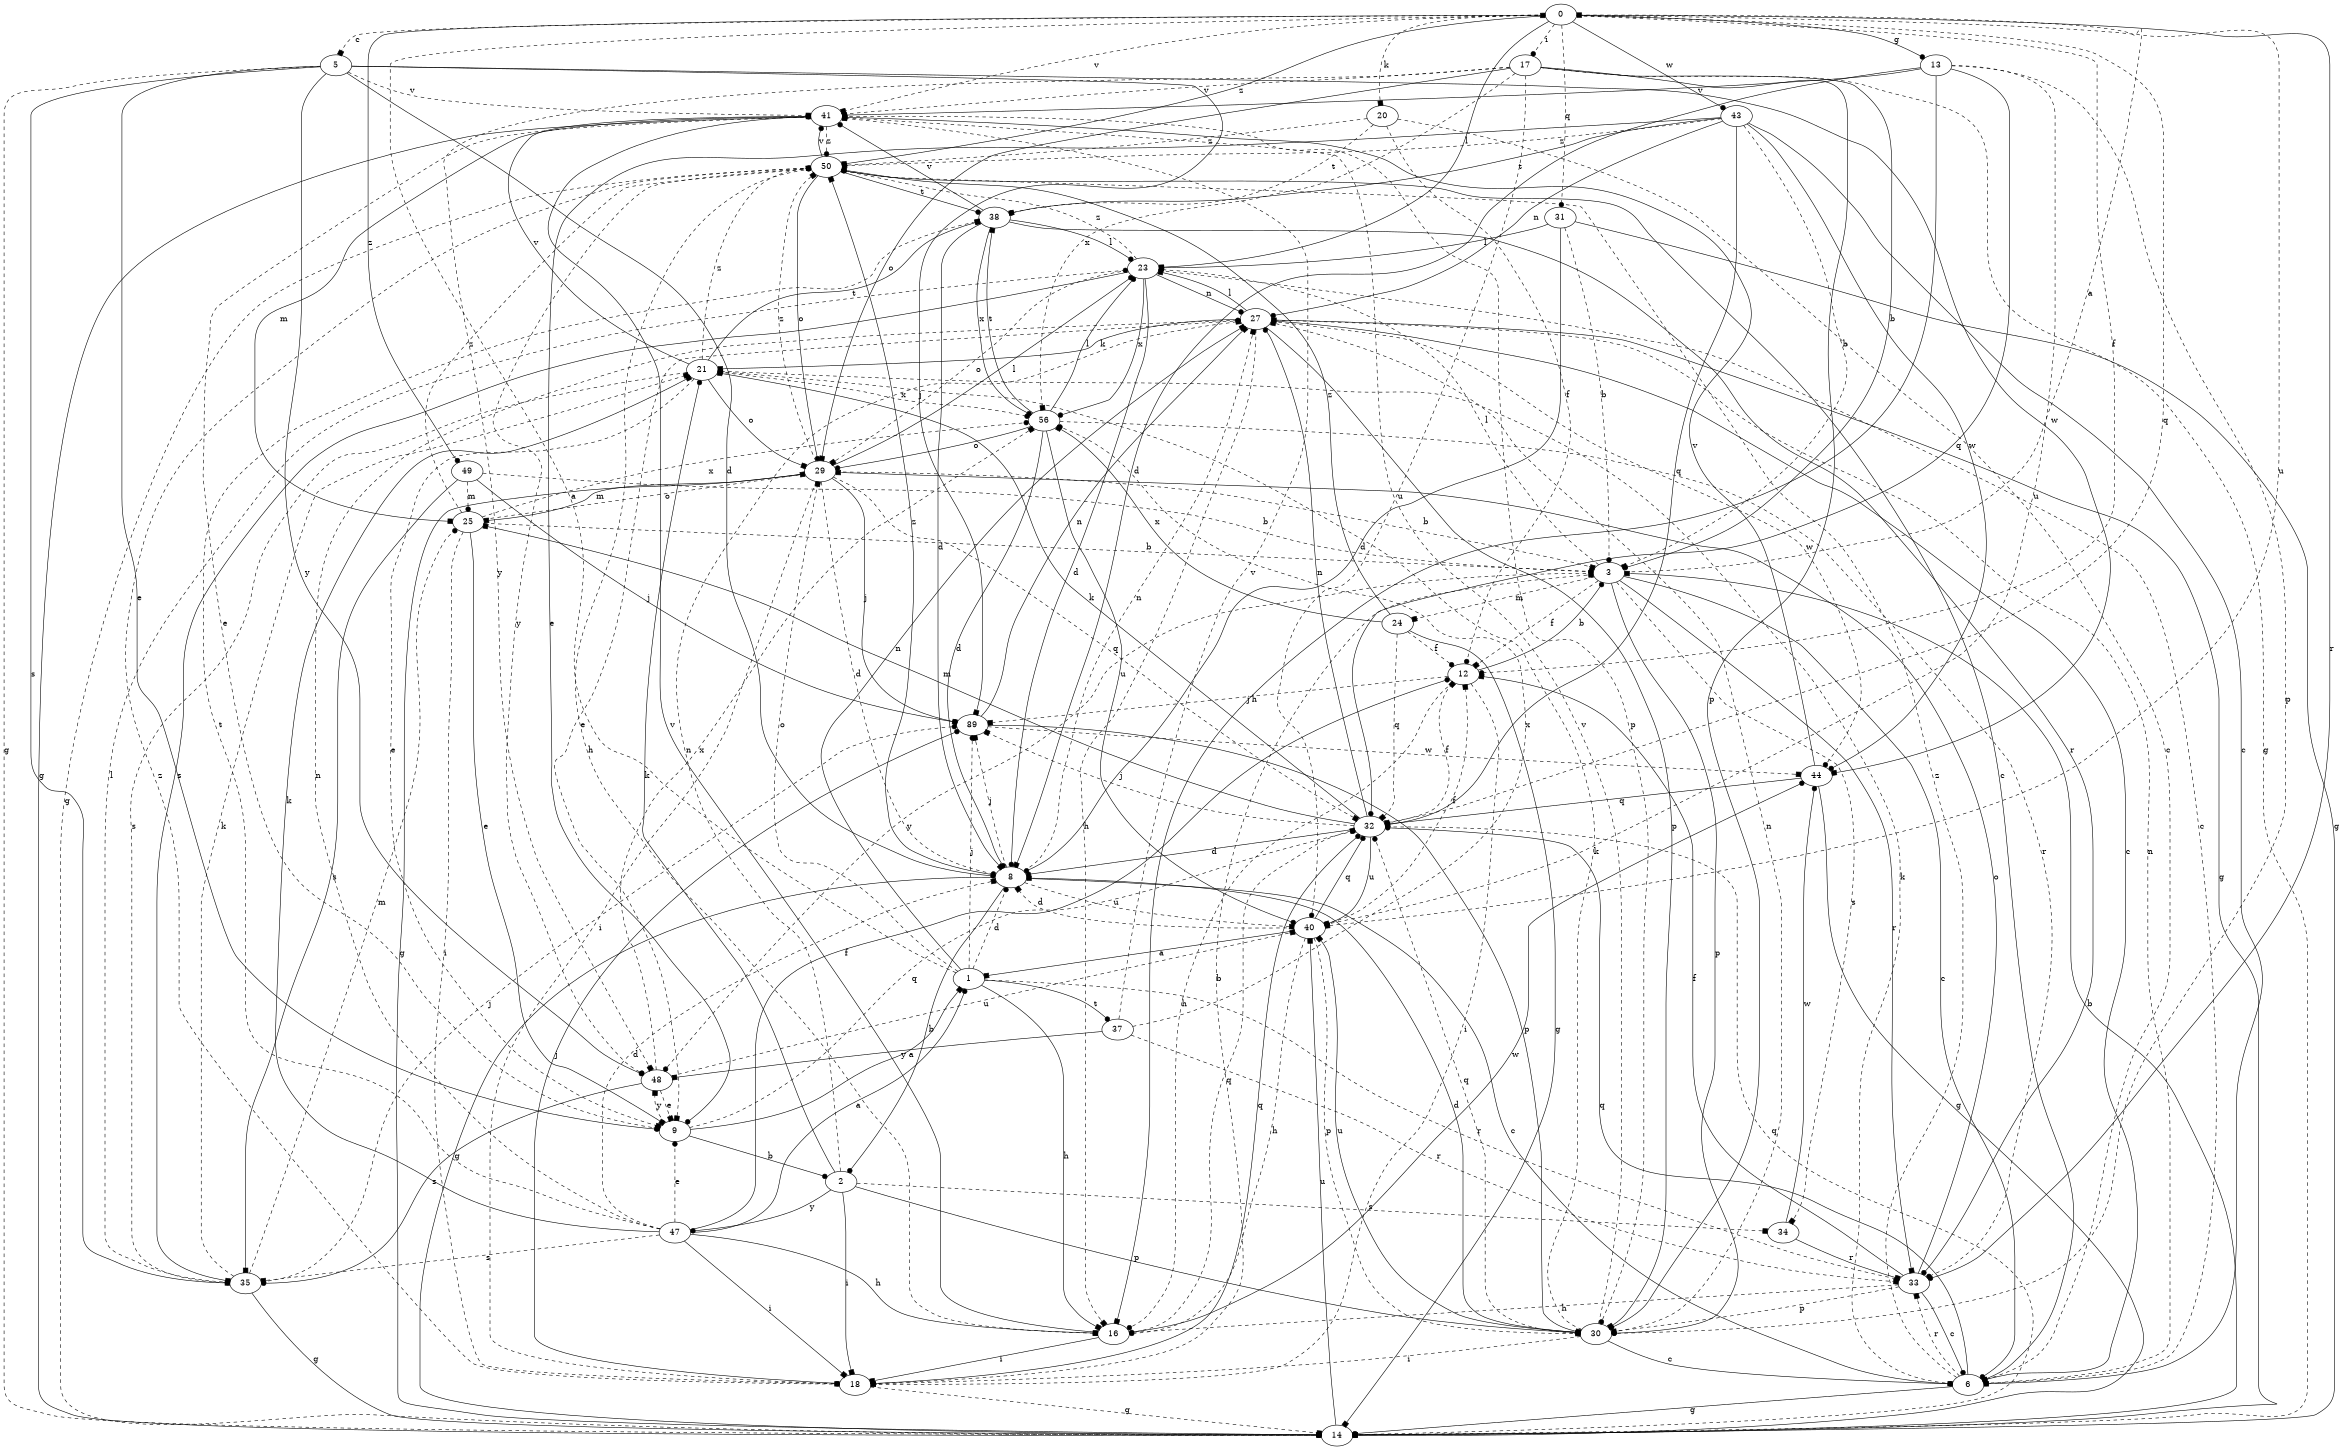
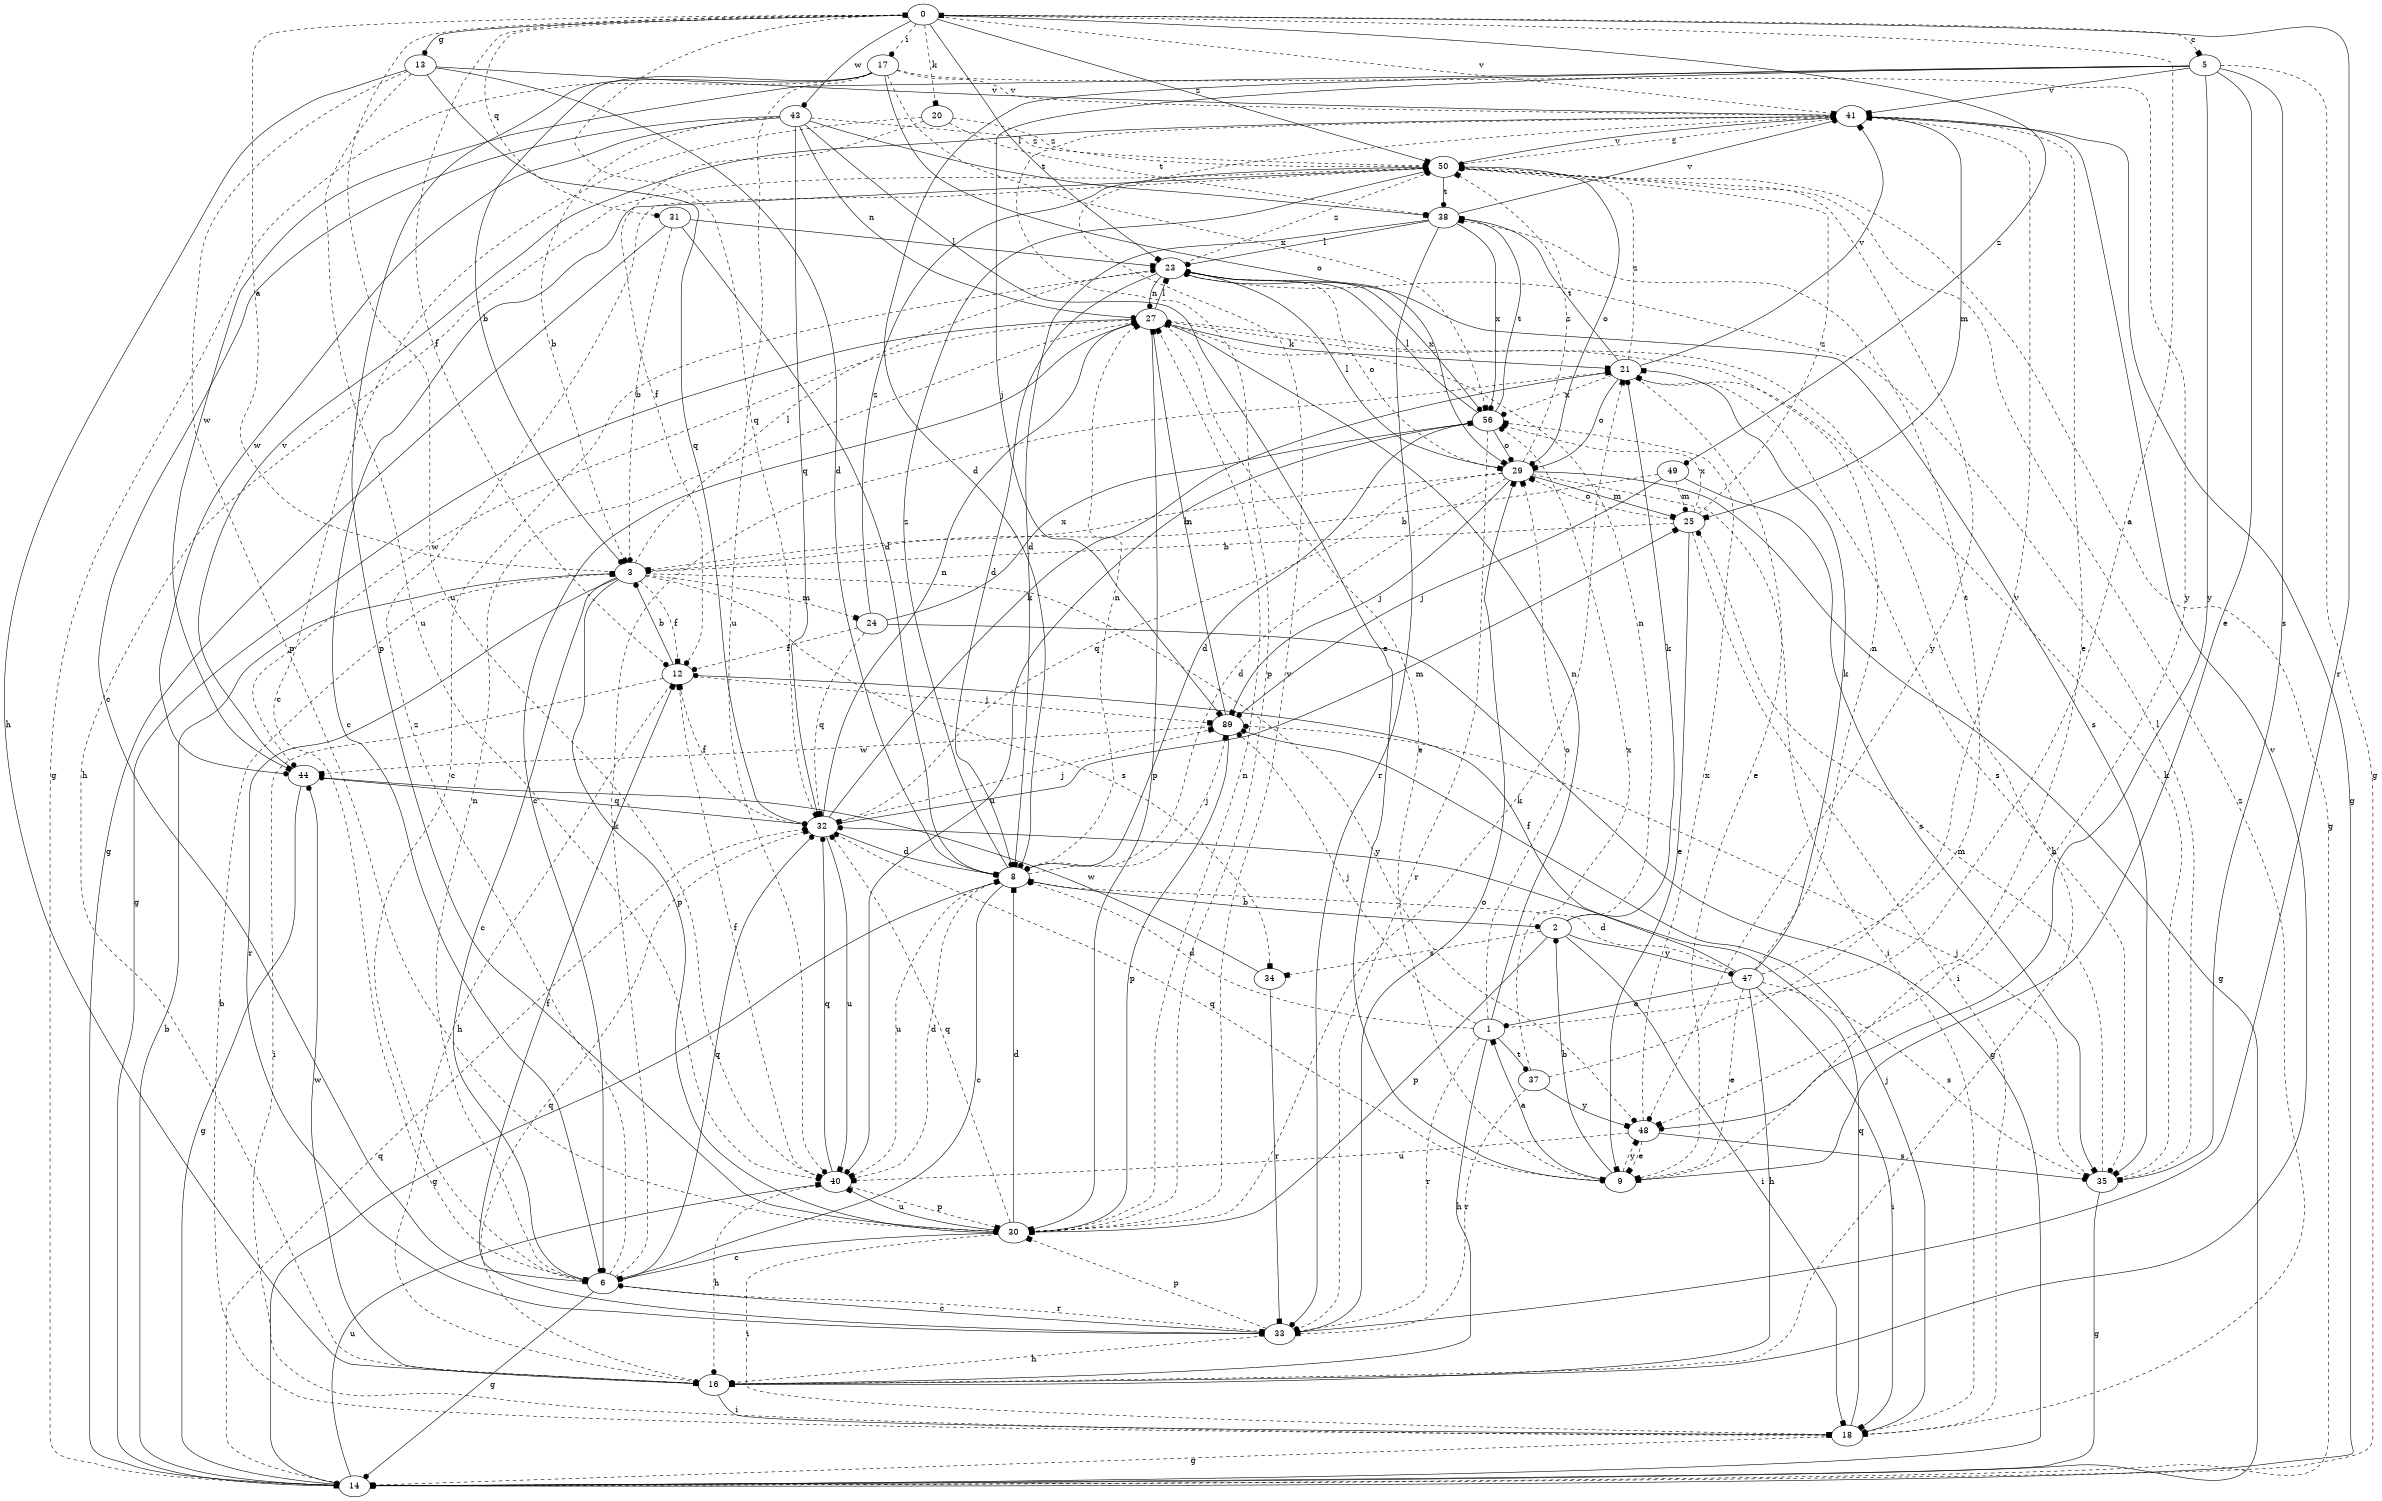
edge "5" -> "41": style dashed -> solid
edge "40" -> "1": removed, label "a"
